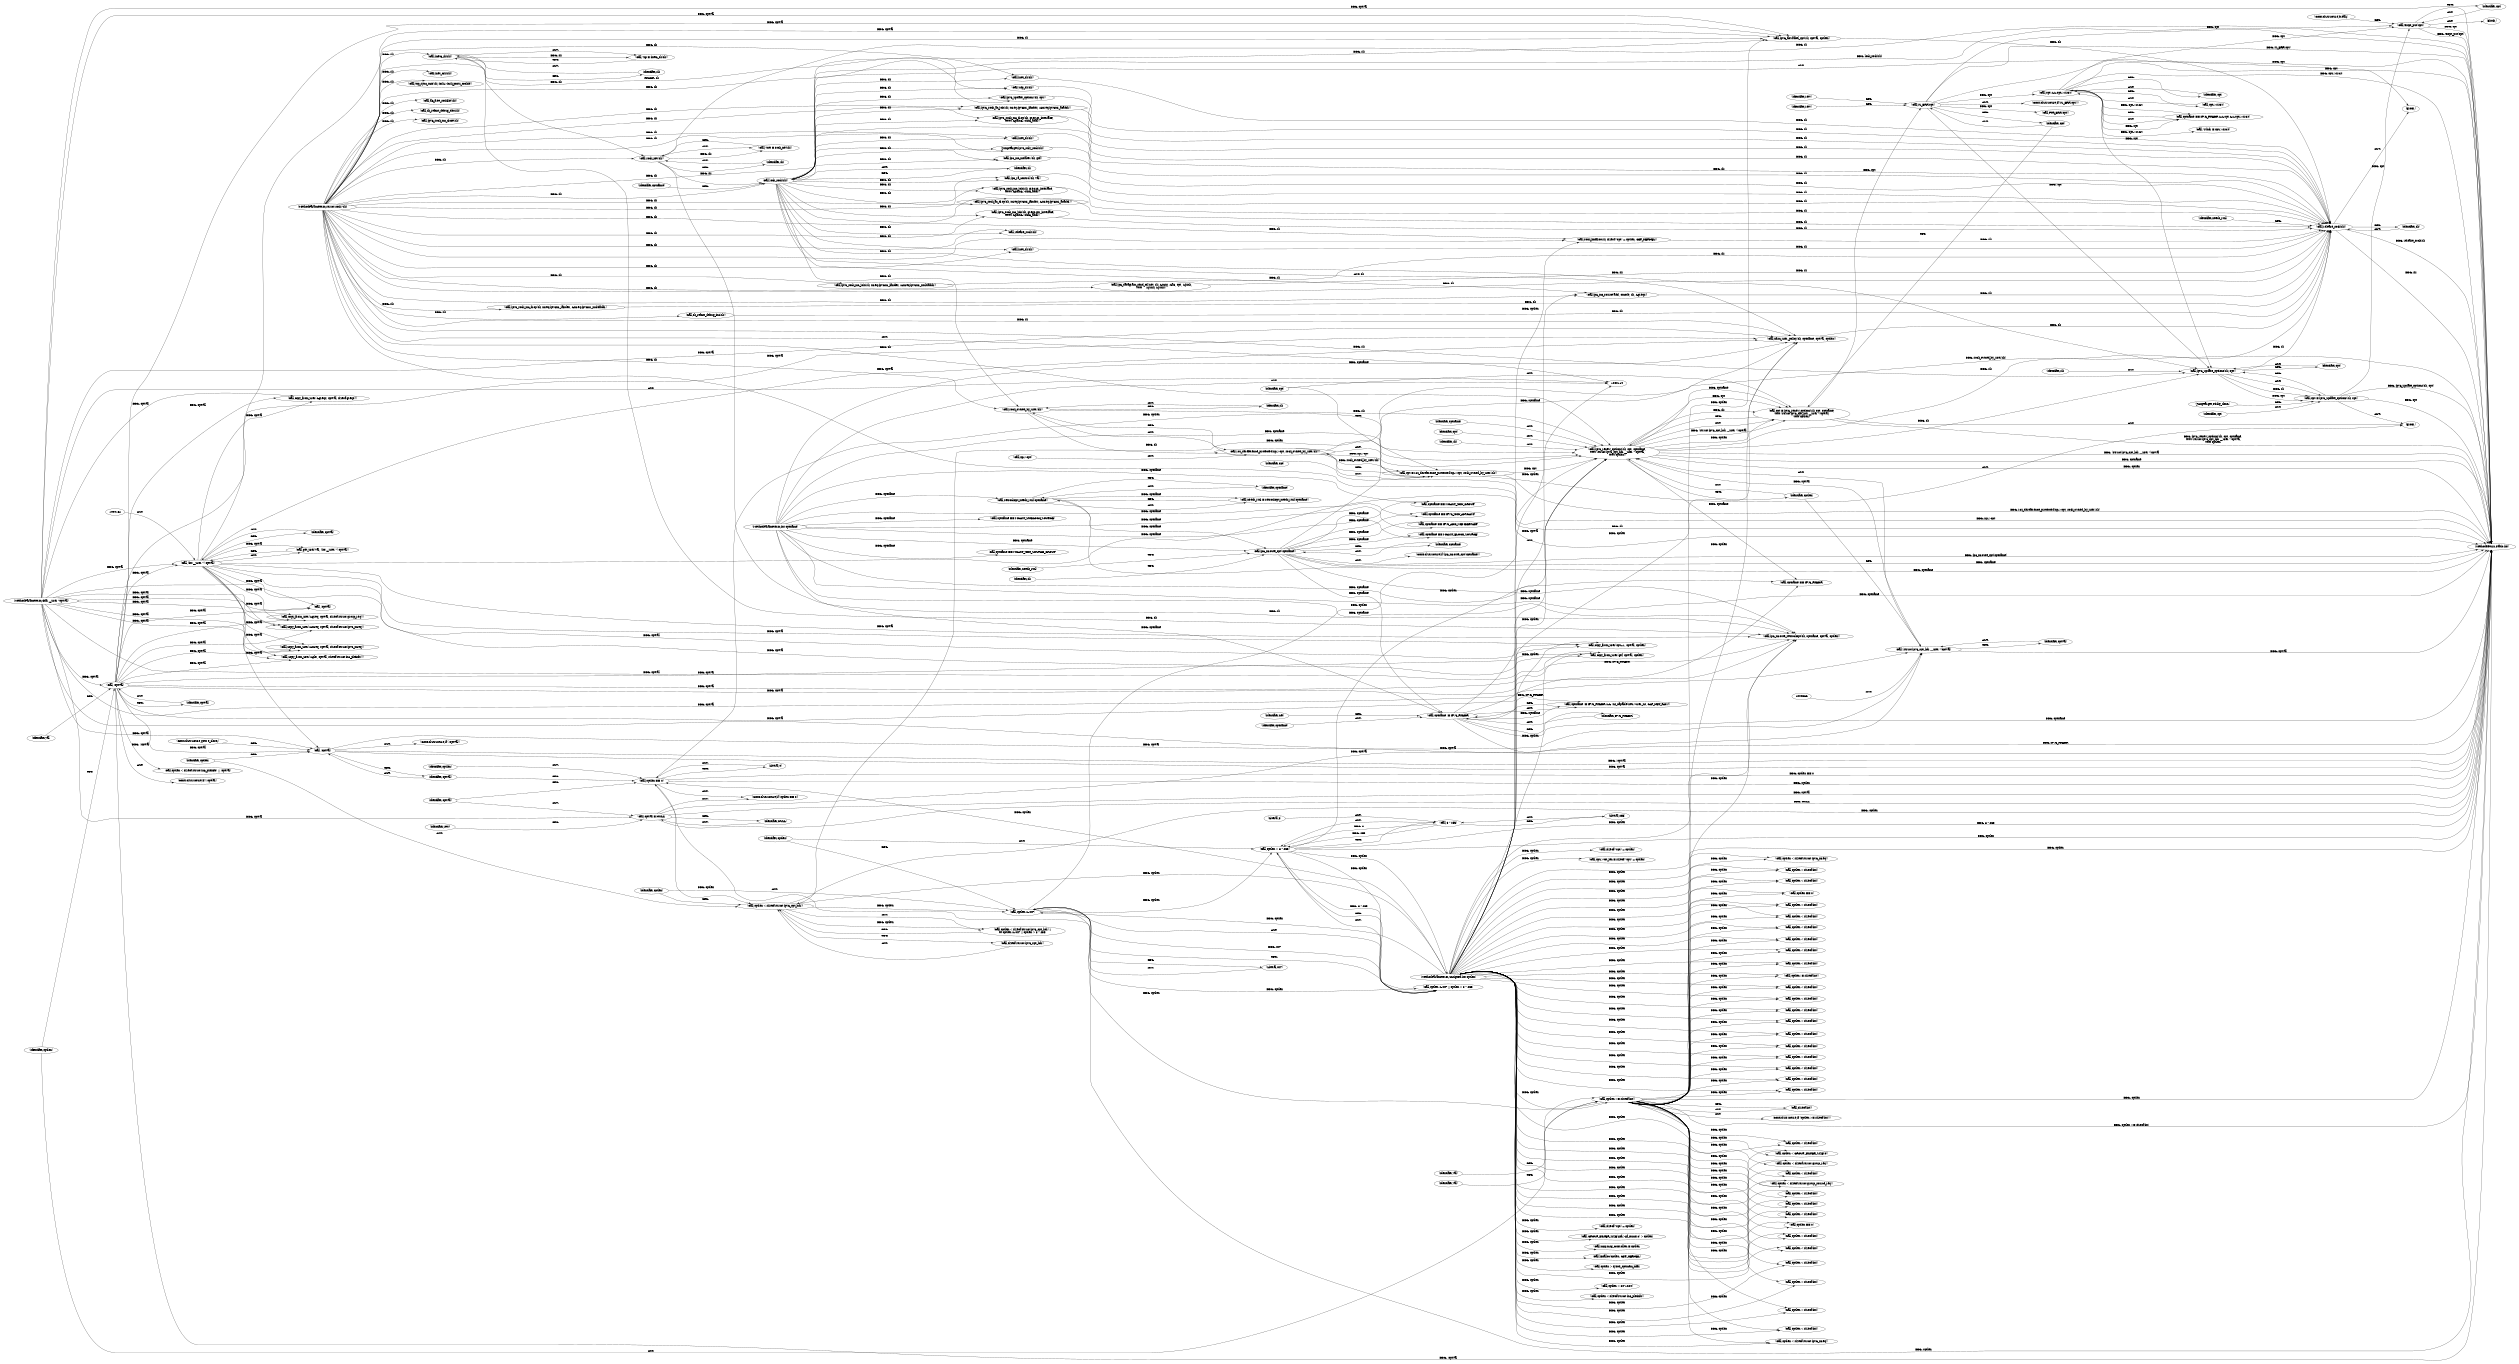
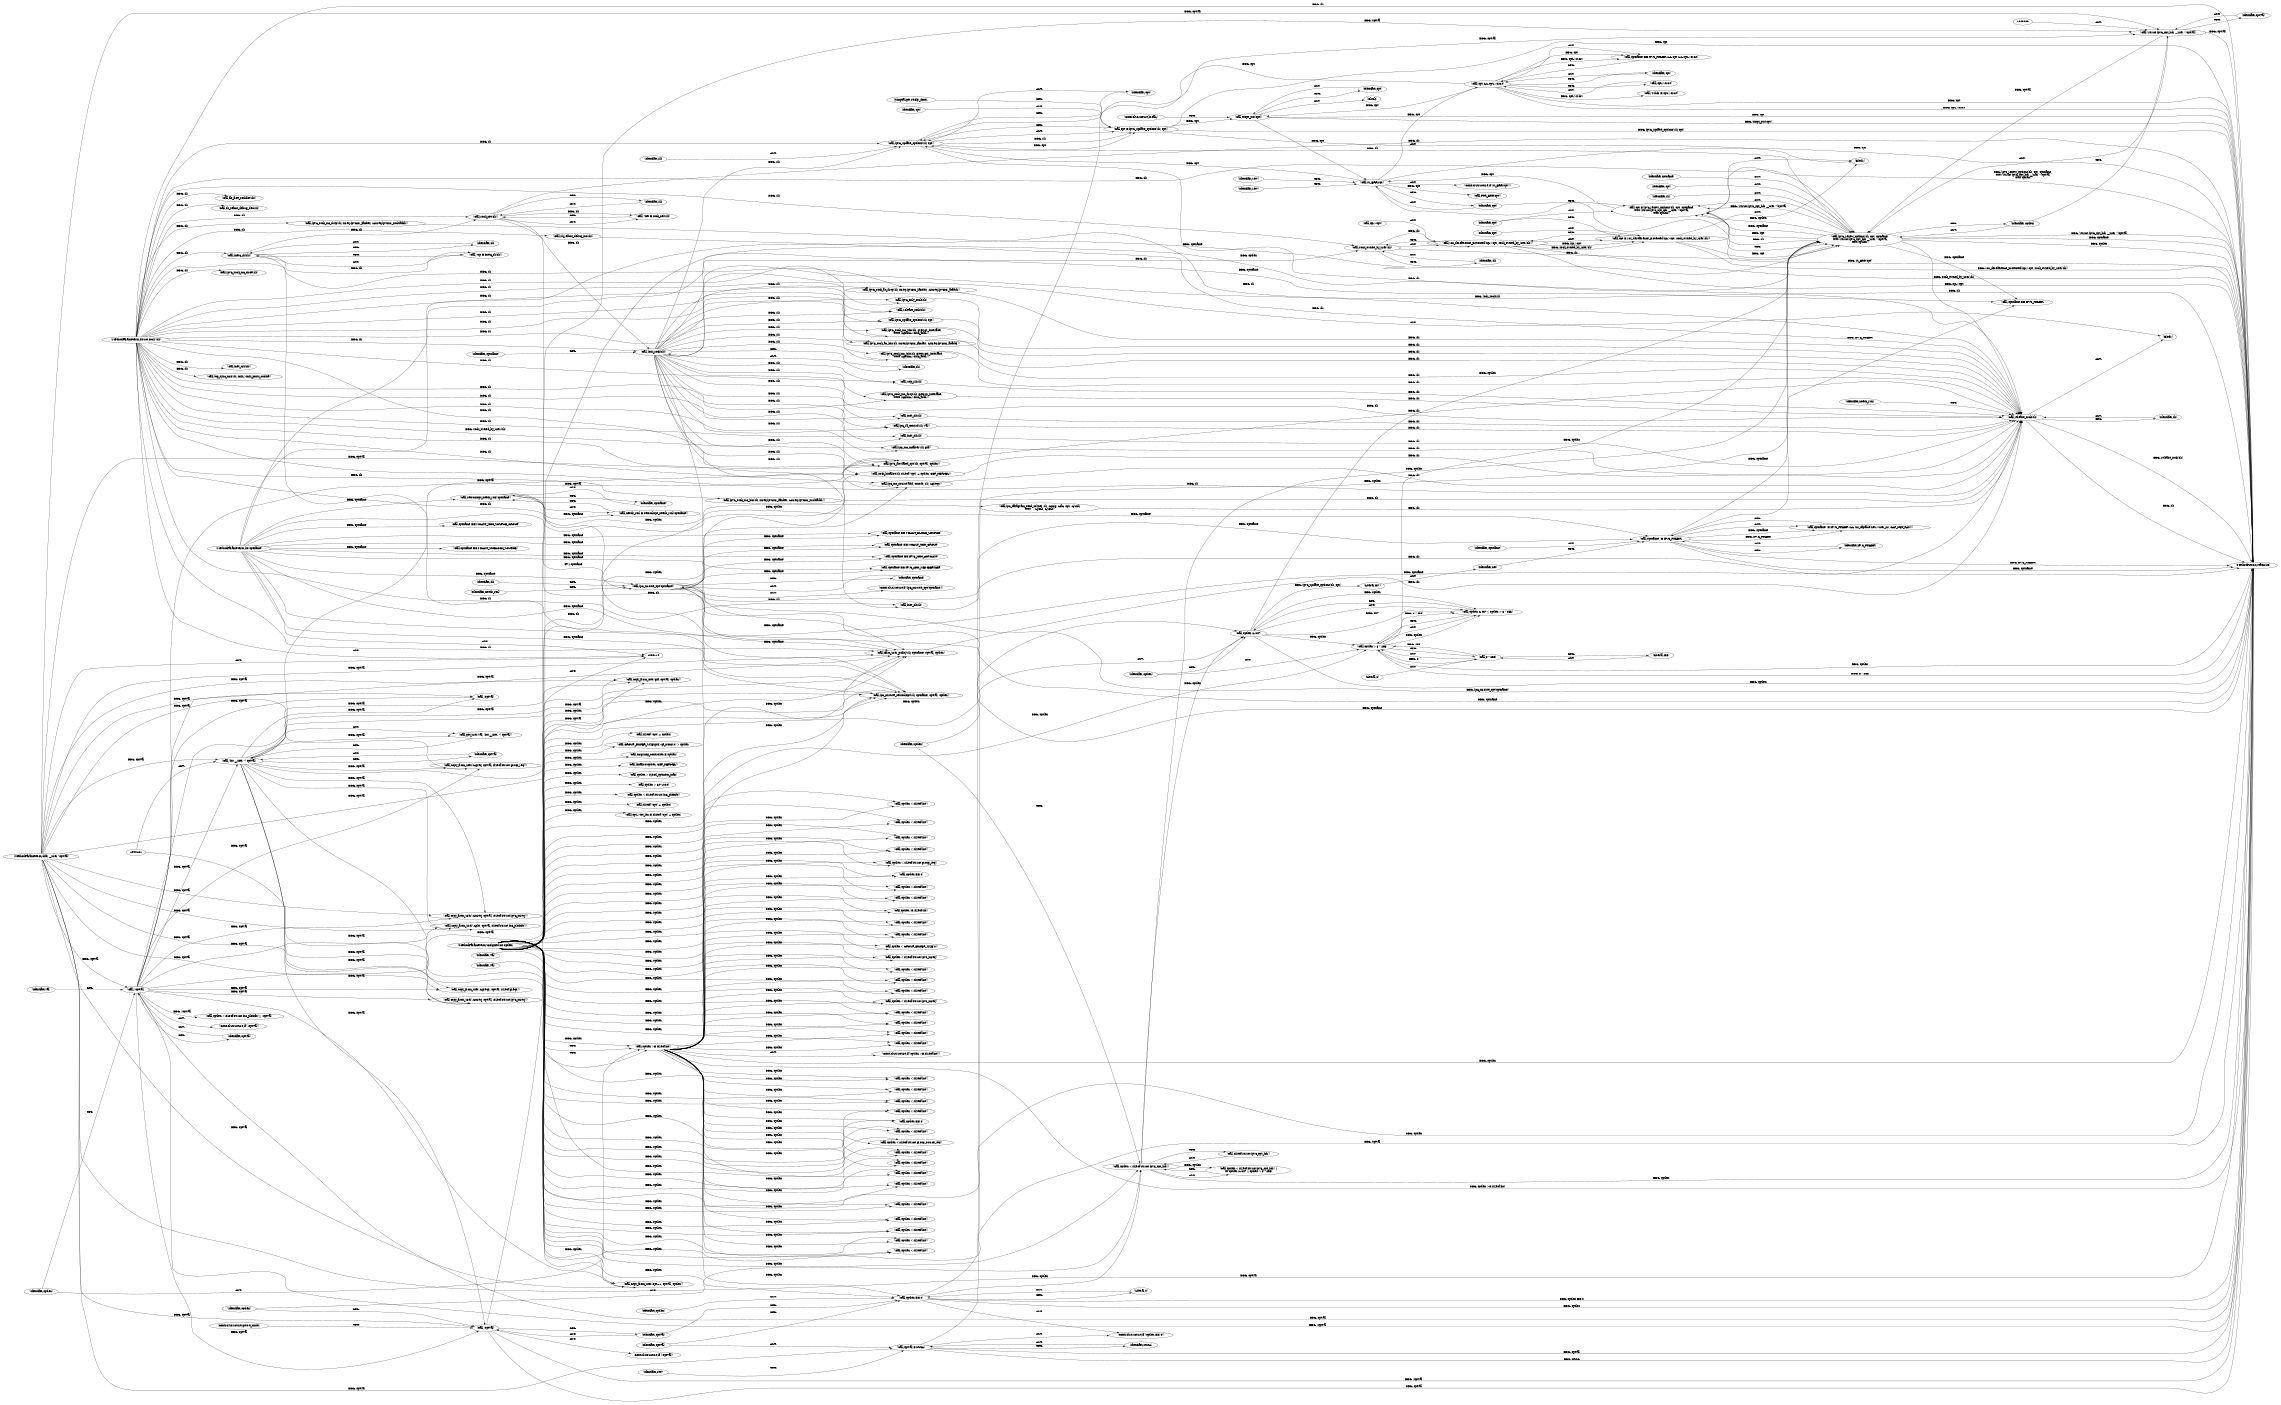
edge "(Call,IS_ERR(opt))" -> "(Call,txopt_put(opt))": reversed
edge "(MethodParameterIn,struct sock *sk)" -> "(Call,udp_sk(sk))": label "RTHDR: sk" -> "DDG: sk"
node "(JumpTarget,ipv6_only_sock(sk))": label "(JumpTarget,ipv6_only_sock(sk))" -> "(Call,ipv6_only_sock(sk))"
edge "(MethodParameterIn,struct sock *sk)" -> "(Call,ip6_mc_msfilter(sk, gsf))": label "DDG: sk" -> "DDG: sock_owned_by_user(sk)"
edge "(Call,lock_sock(sk))" -> "(Call,xfrm_user_policy(sk, optname, optval, optlen))": label "AST: sk" -> "DDG: sk"
edge "(Call,setsockopt_needs_rtnl(optname))" -> "(Call,ip6_mroute_opt(optname))": label "DDG: optname" -> "IPV: optname"
edge "(Call,(int __user *) optval)" -> "(Call,copy_from_user(opt+1, optval, optlen))": now "1000161" -> "(Call,copy_from_user(opt+1, optval, optlen))"
edge "(Call,optlen > 8 * 255)" -> "(MethodParameterIn,unsigned int optlen)": reversed
edge "(Call,optlen & 0x7)" -> "(Literal,0x7)": label "CFG: " -> "DDG: ipv6_update_options(sk, opt)"
edge "(Literal,0x7)" -> "(Call,optlen & 0x7)": now "(Literal,0x7)" -> "(Identifier,net)"
node "(Call,sizeof(int))": removed
